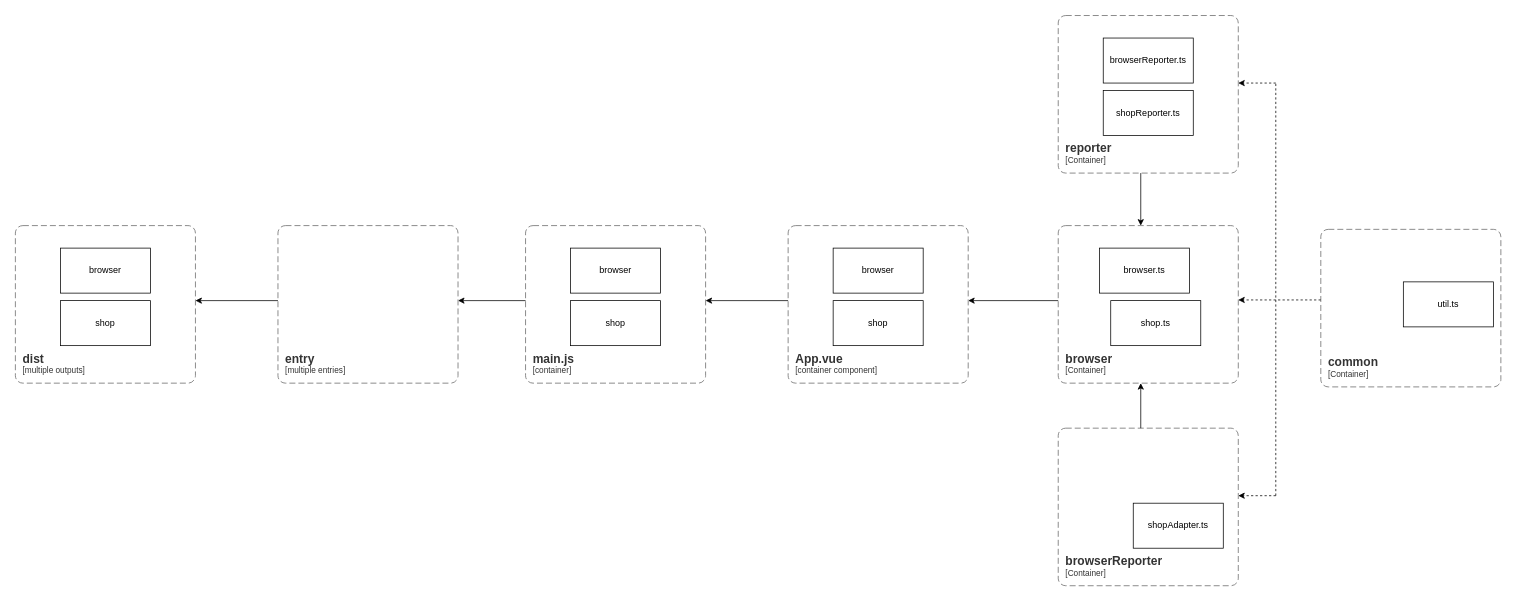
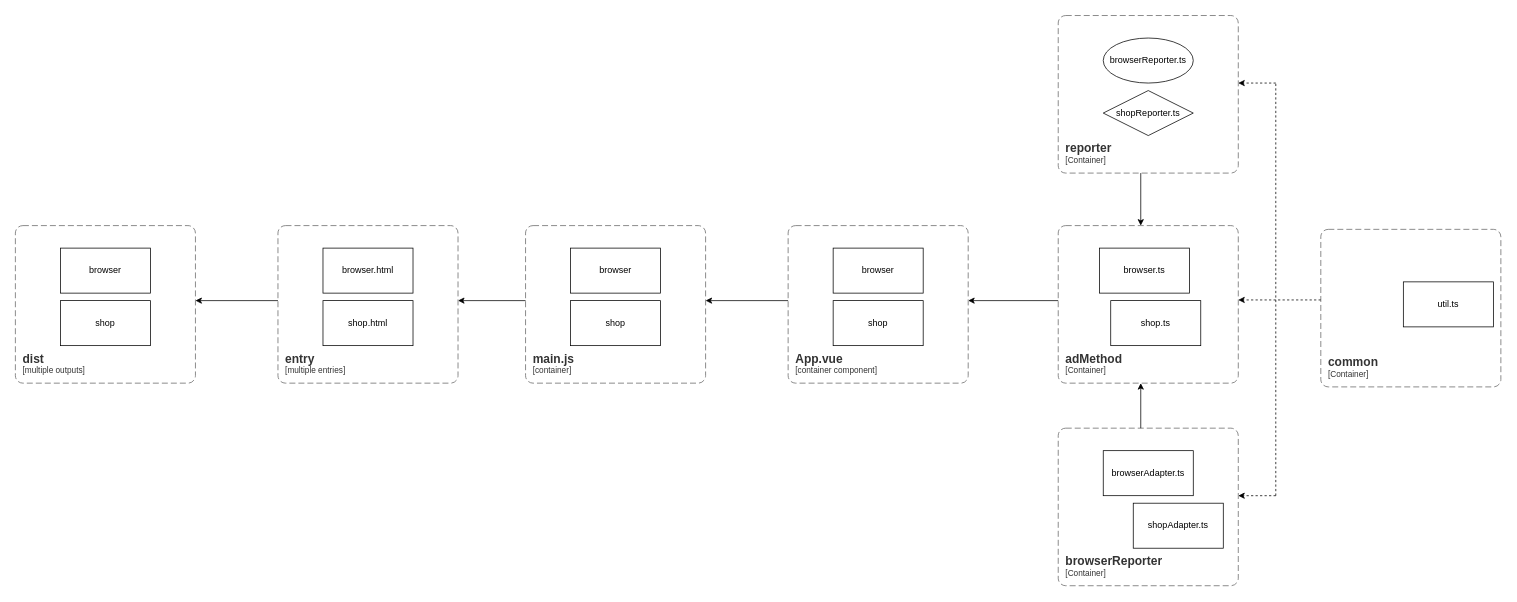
node "browserReporter.ts": shape rectangle -> ellipse
node "shopReporter.ts": shape rectangle -> diamond
node "browser.html": added
node "shop.html": added
node "browser [Container]": label "browser [Container]" -> "adMethod [Container]"
node "browserAdapter.ts": added
